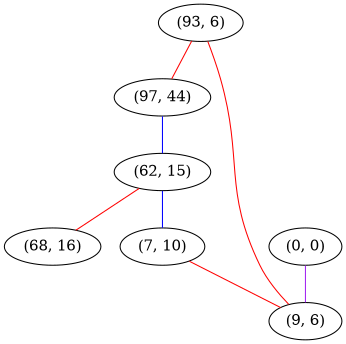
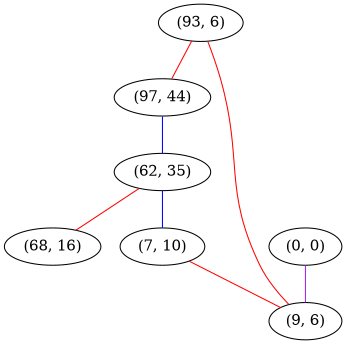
node "(62, 15)": label "(62, 15)" -> "(62, 35)"
